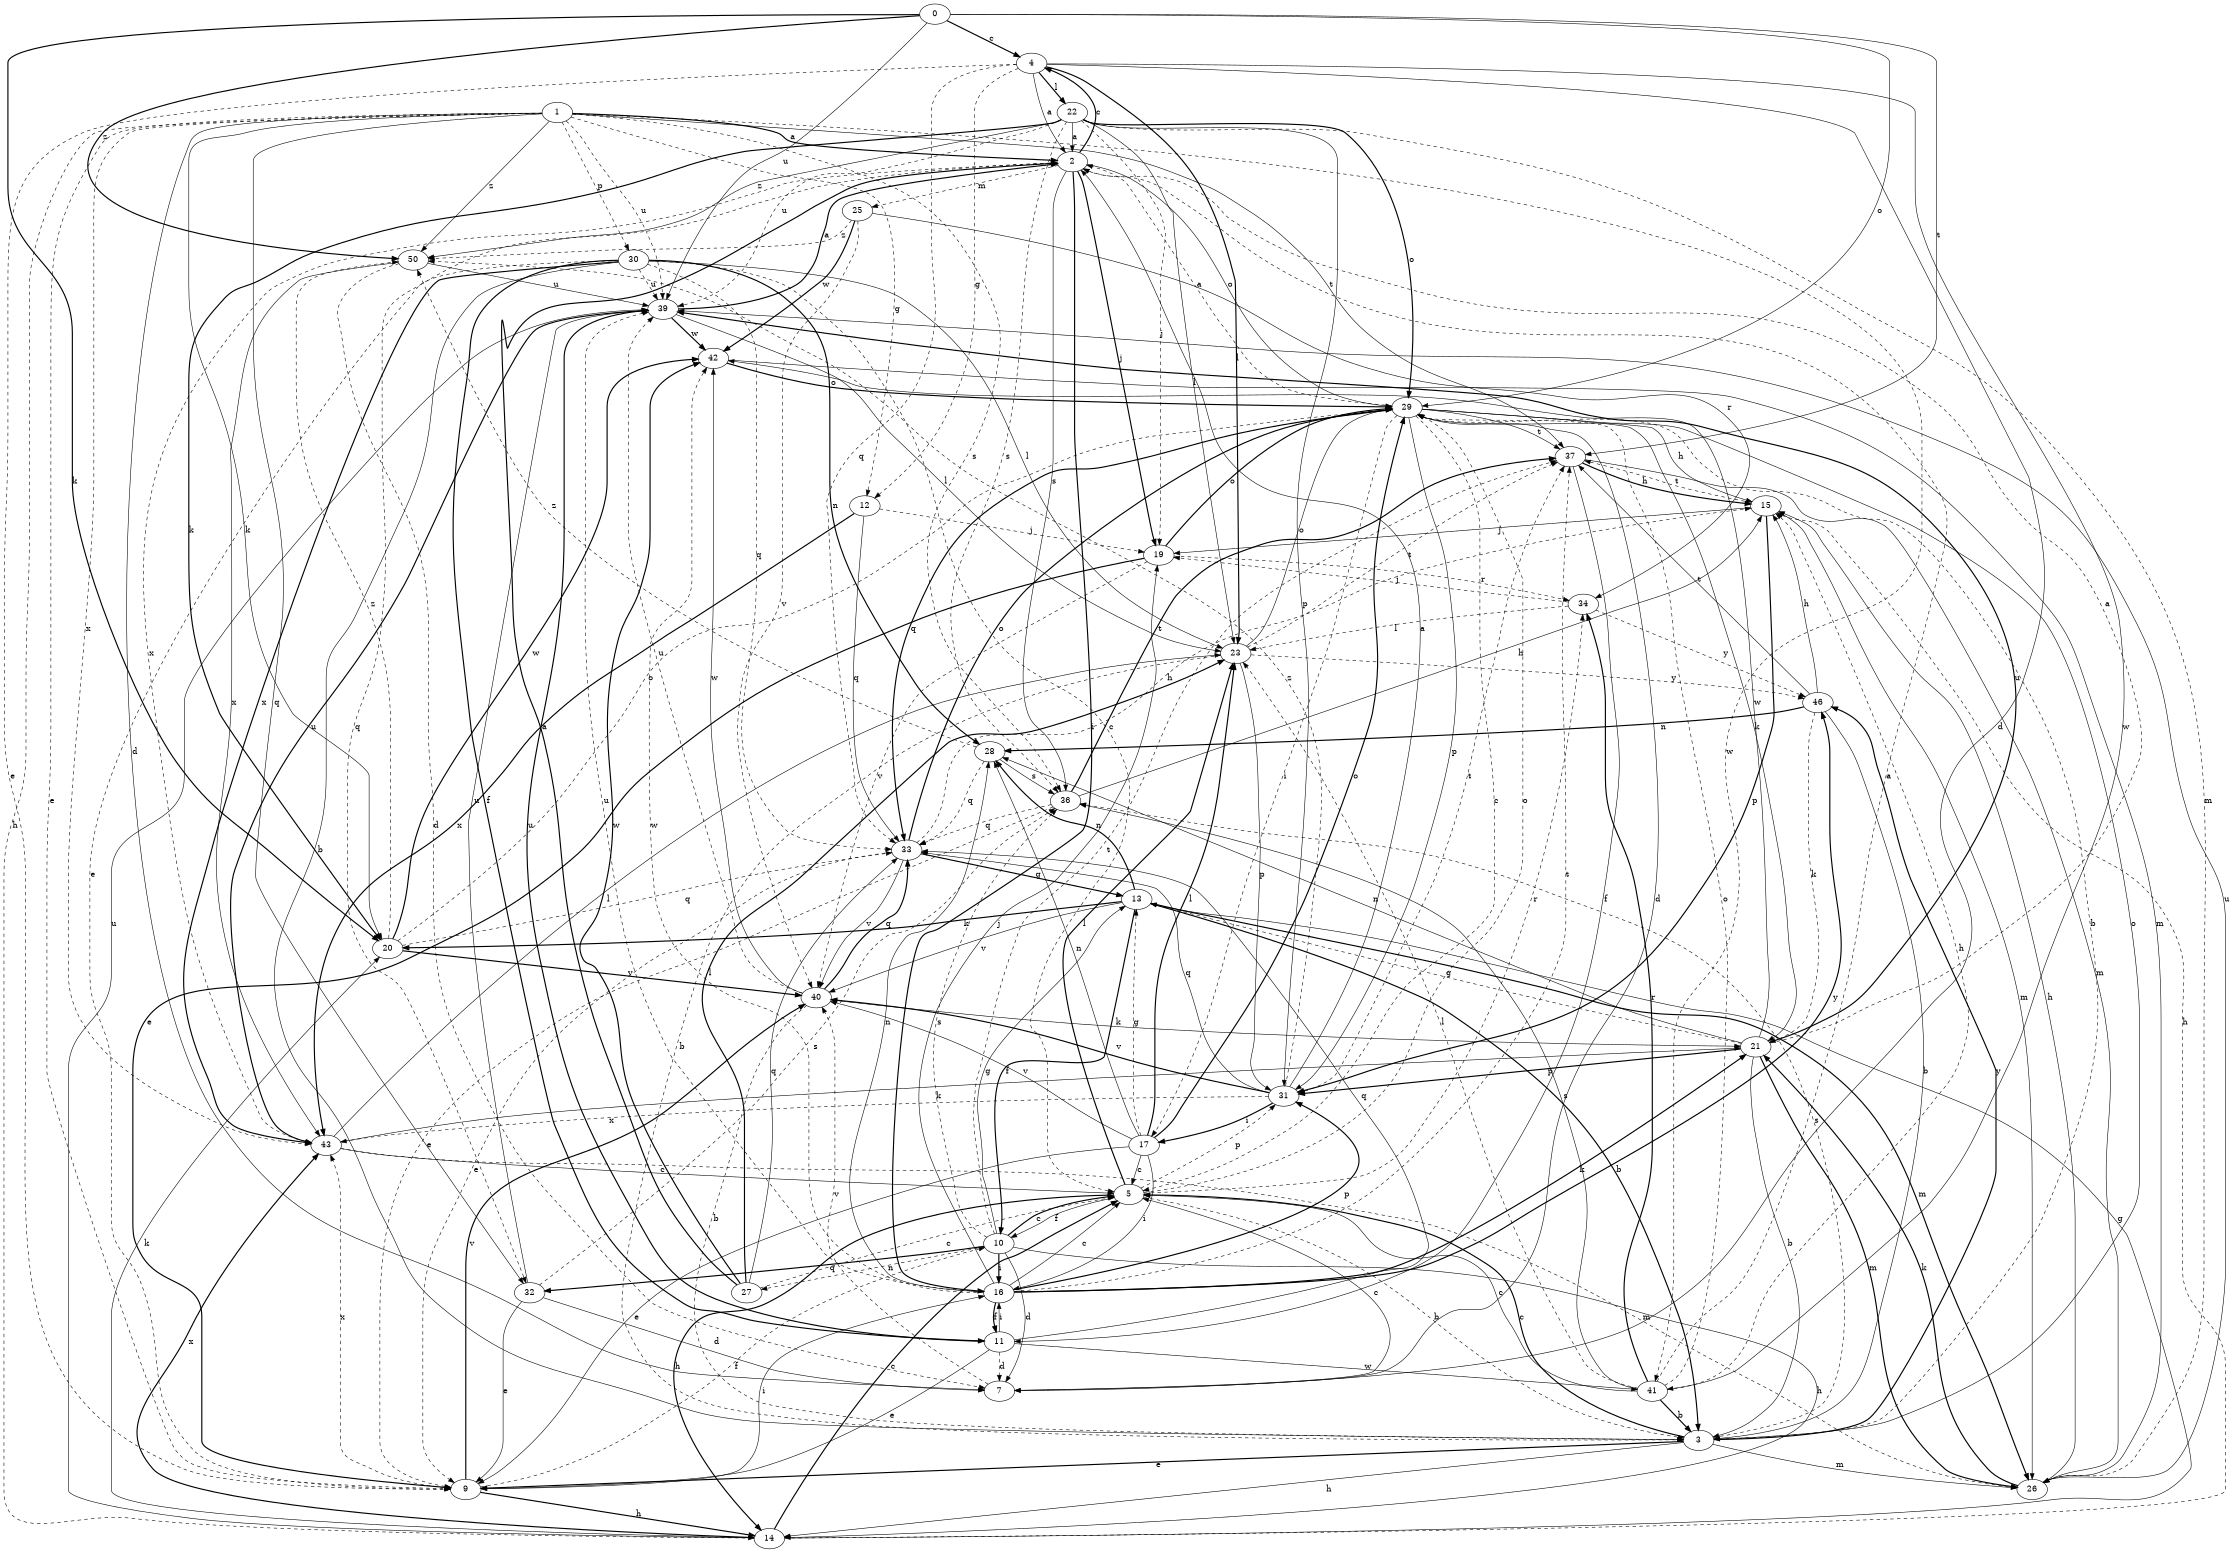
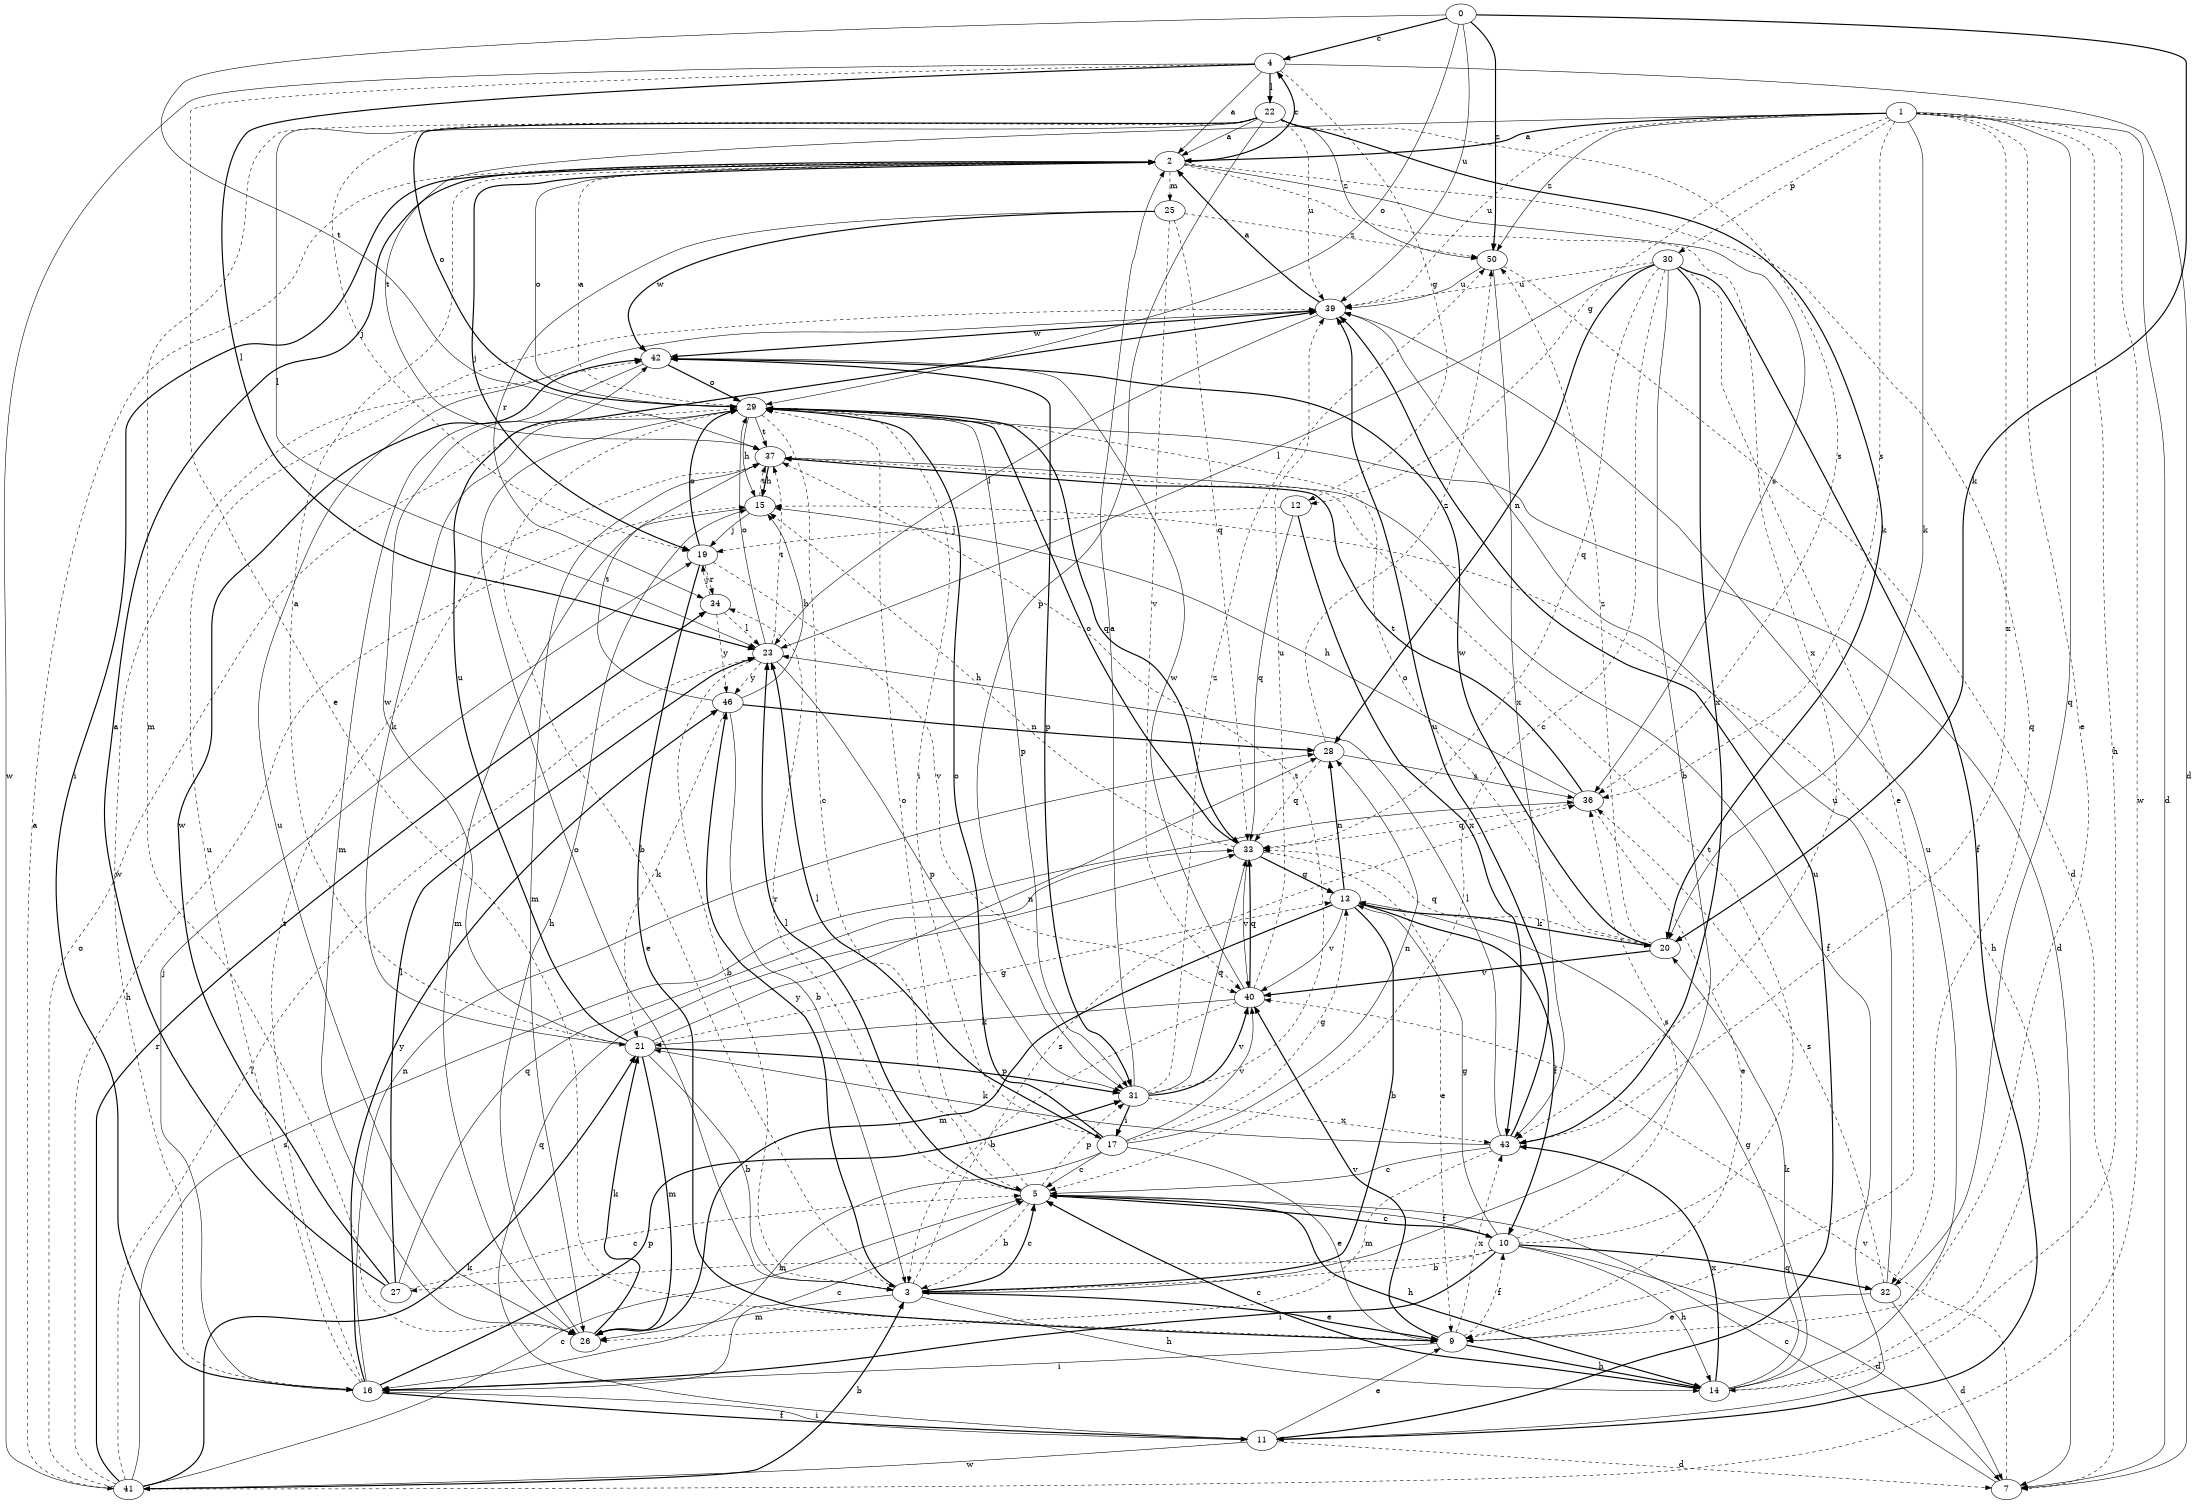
edge "4" -> "33": now "25" -> "33"
edge "15" -> "31": now "42" -> "31"
edge "16" -> "21": now "41" -> "21"
edge "10" -> "3": added, label "b"
